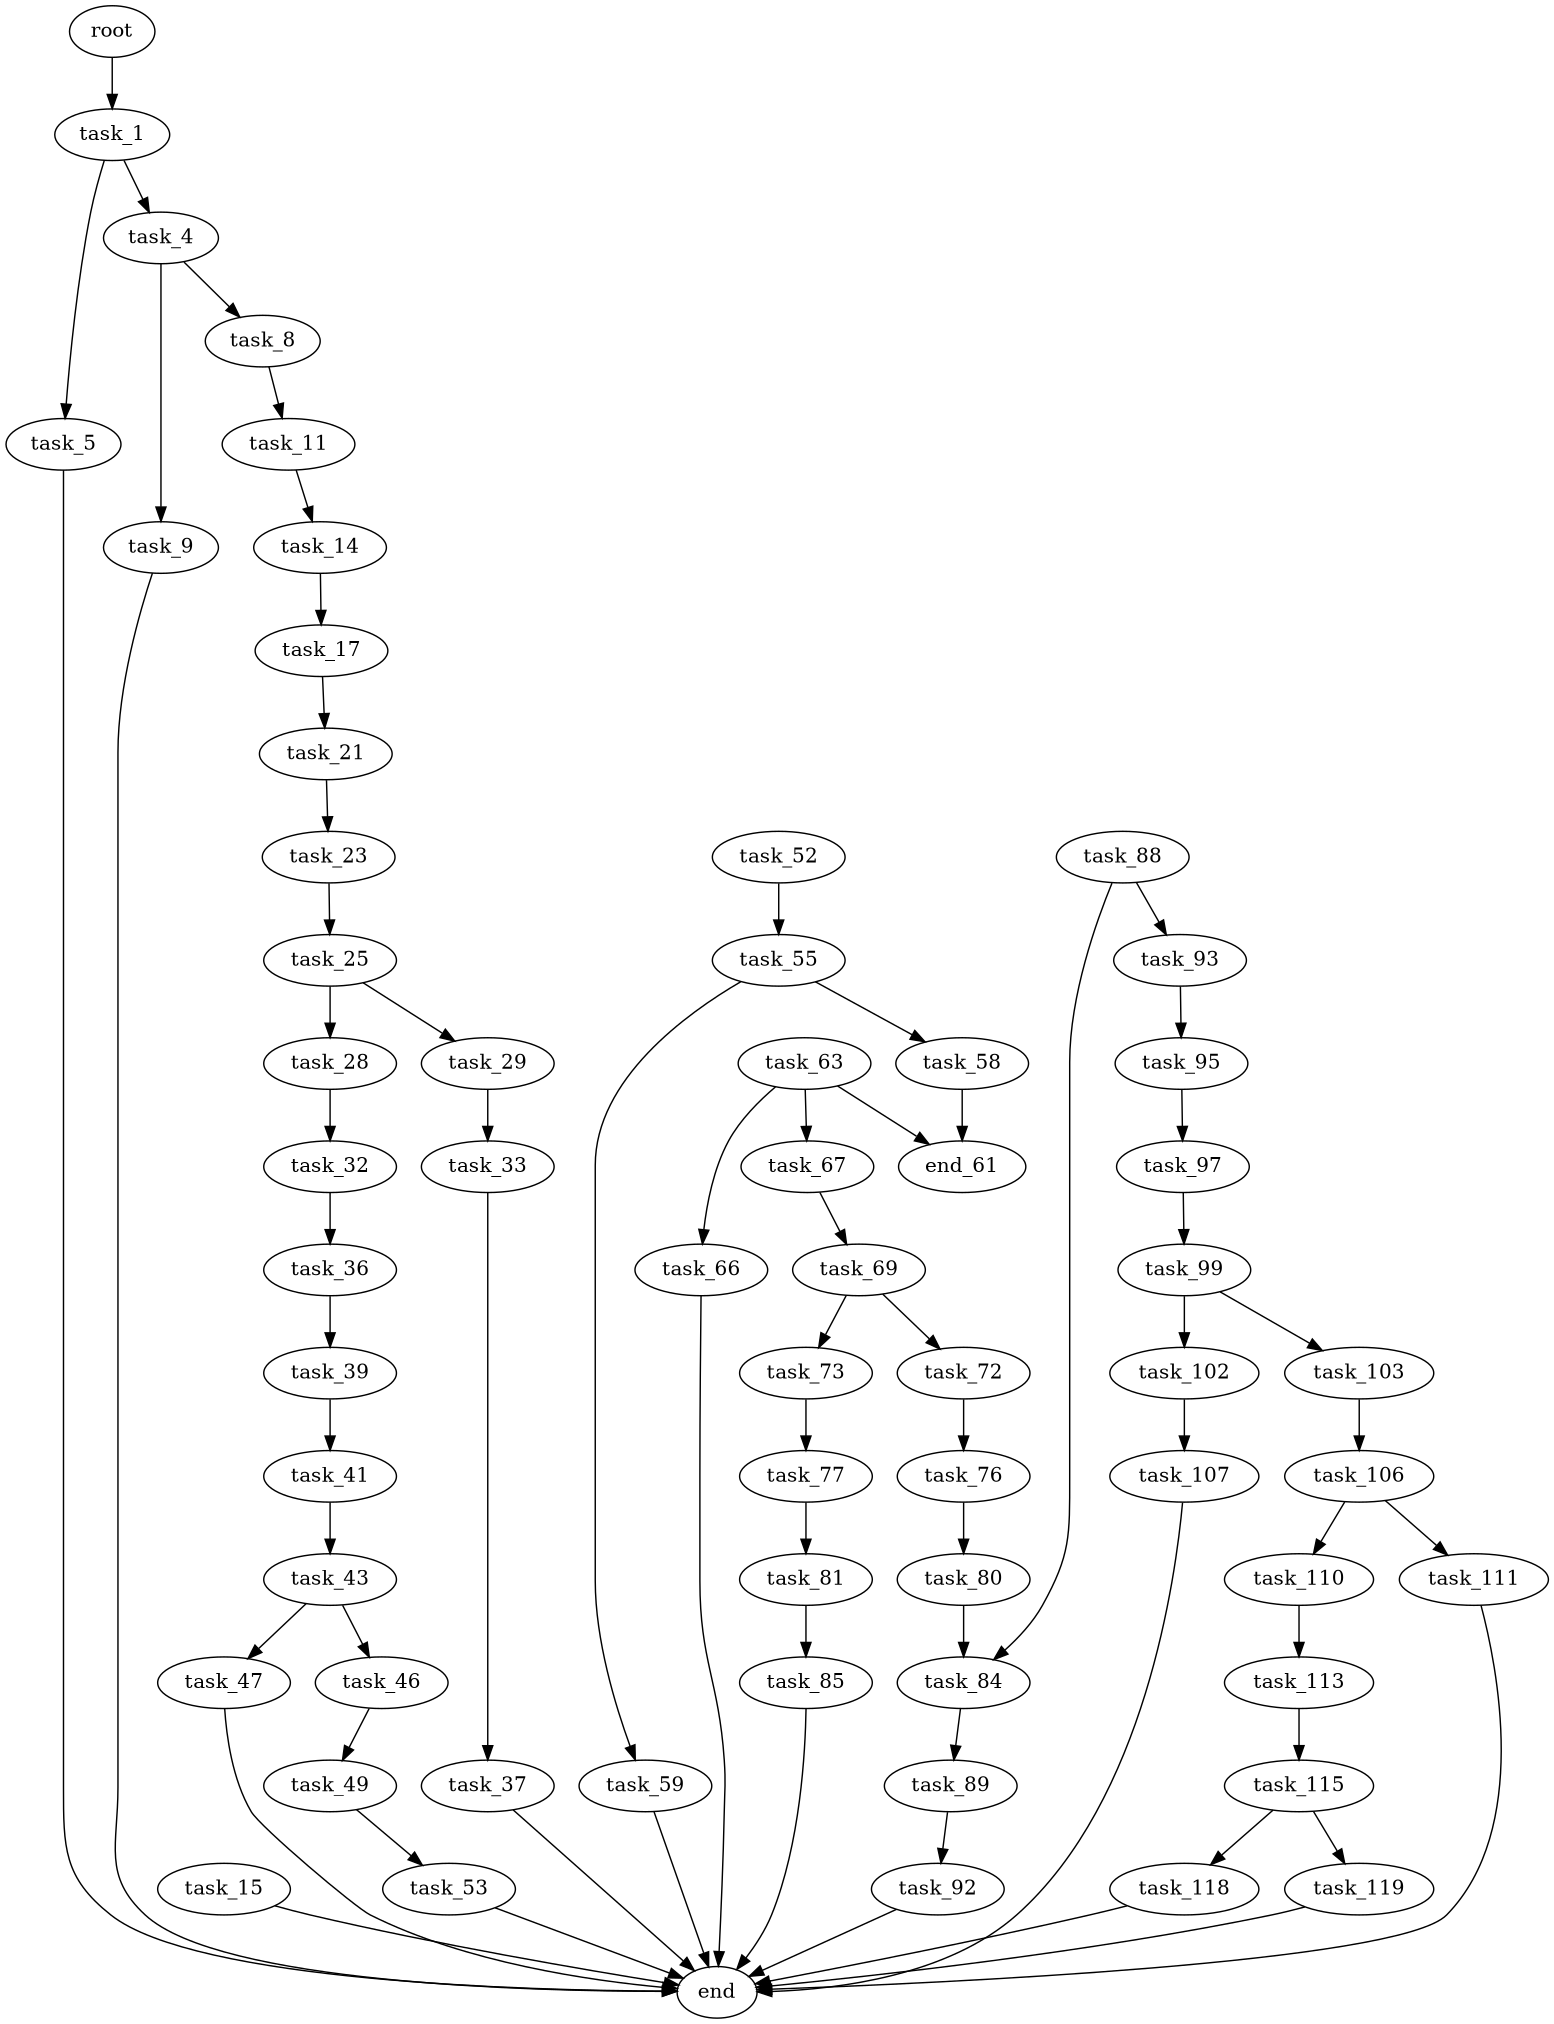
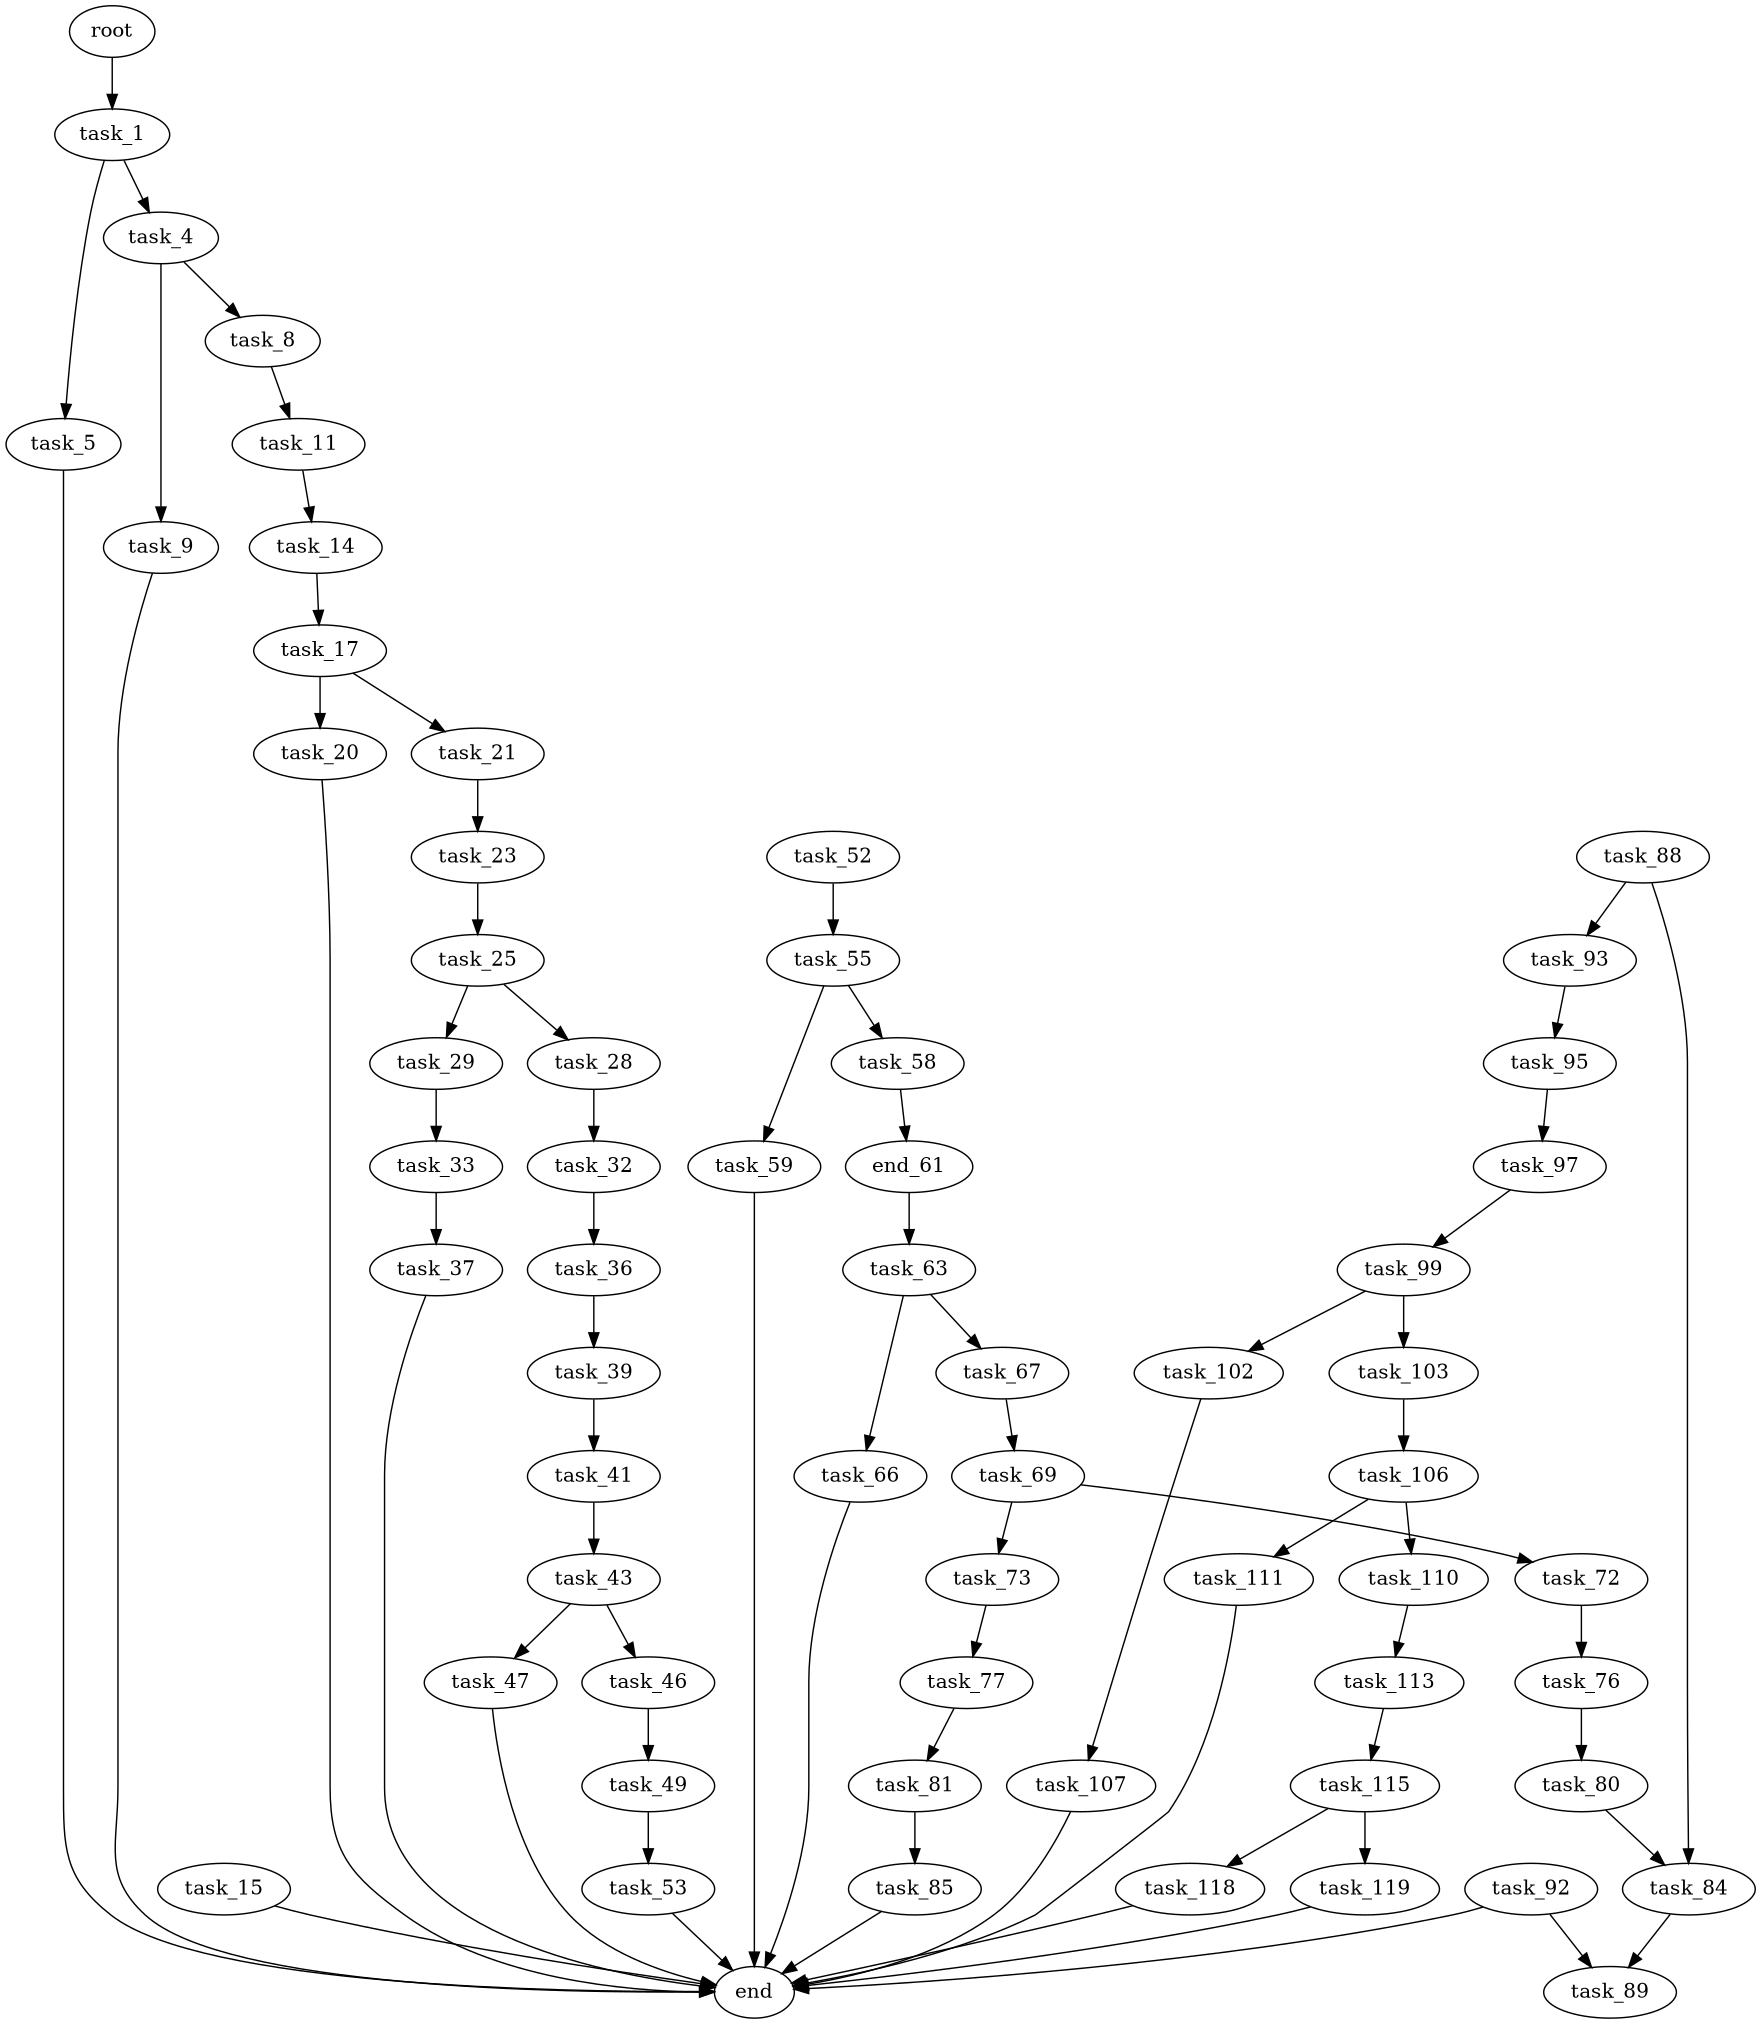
node "task_20": added
edge "task_63" -> "end_61": reversed
edge "task_89" -> "task_92": reversed
